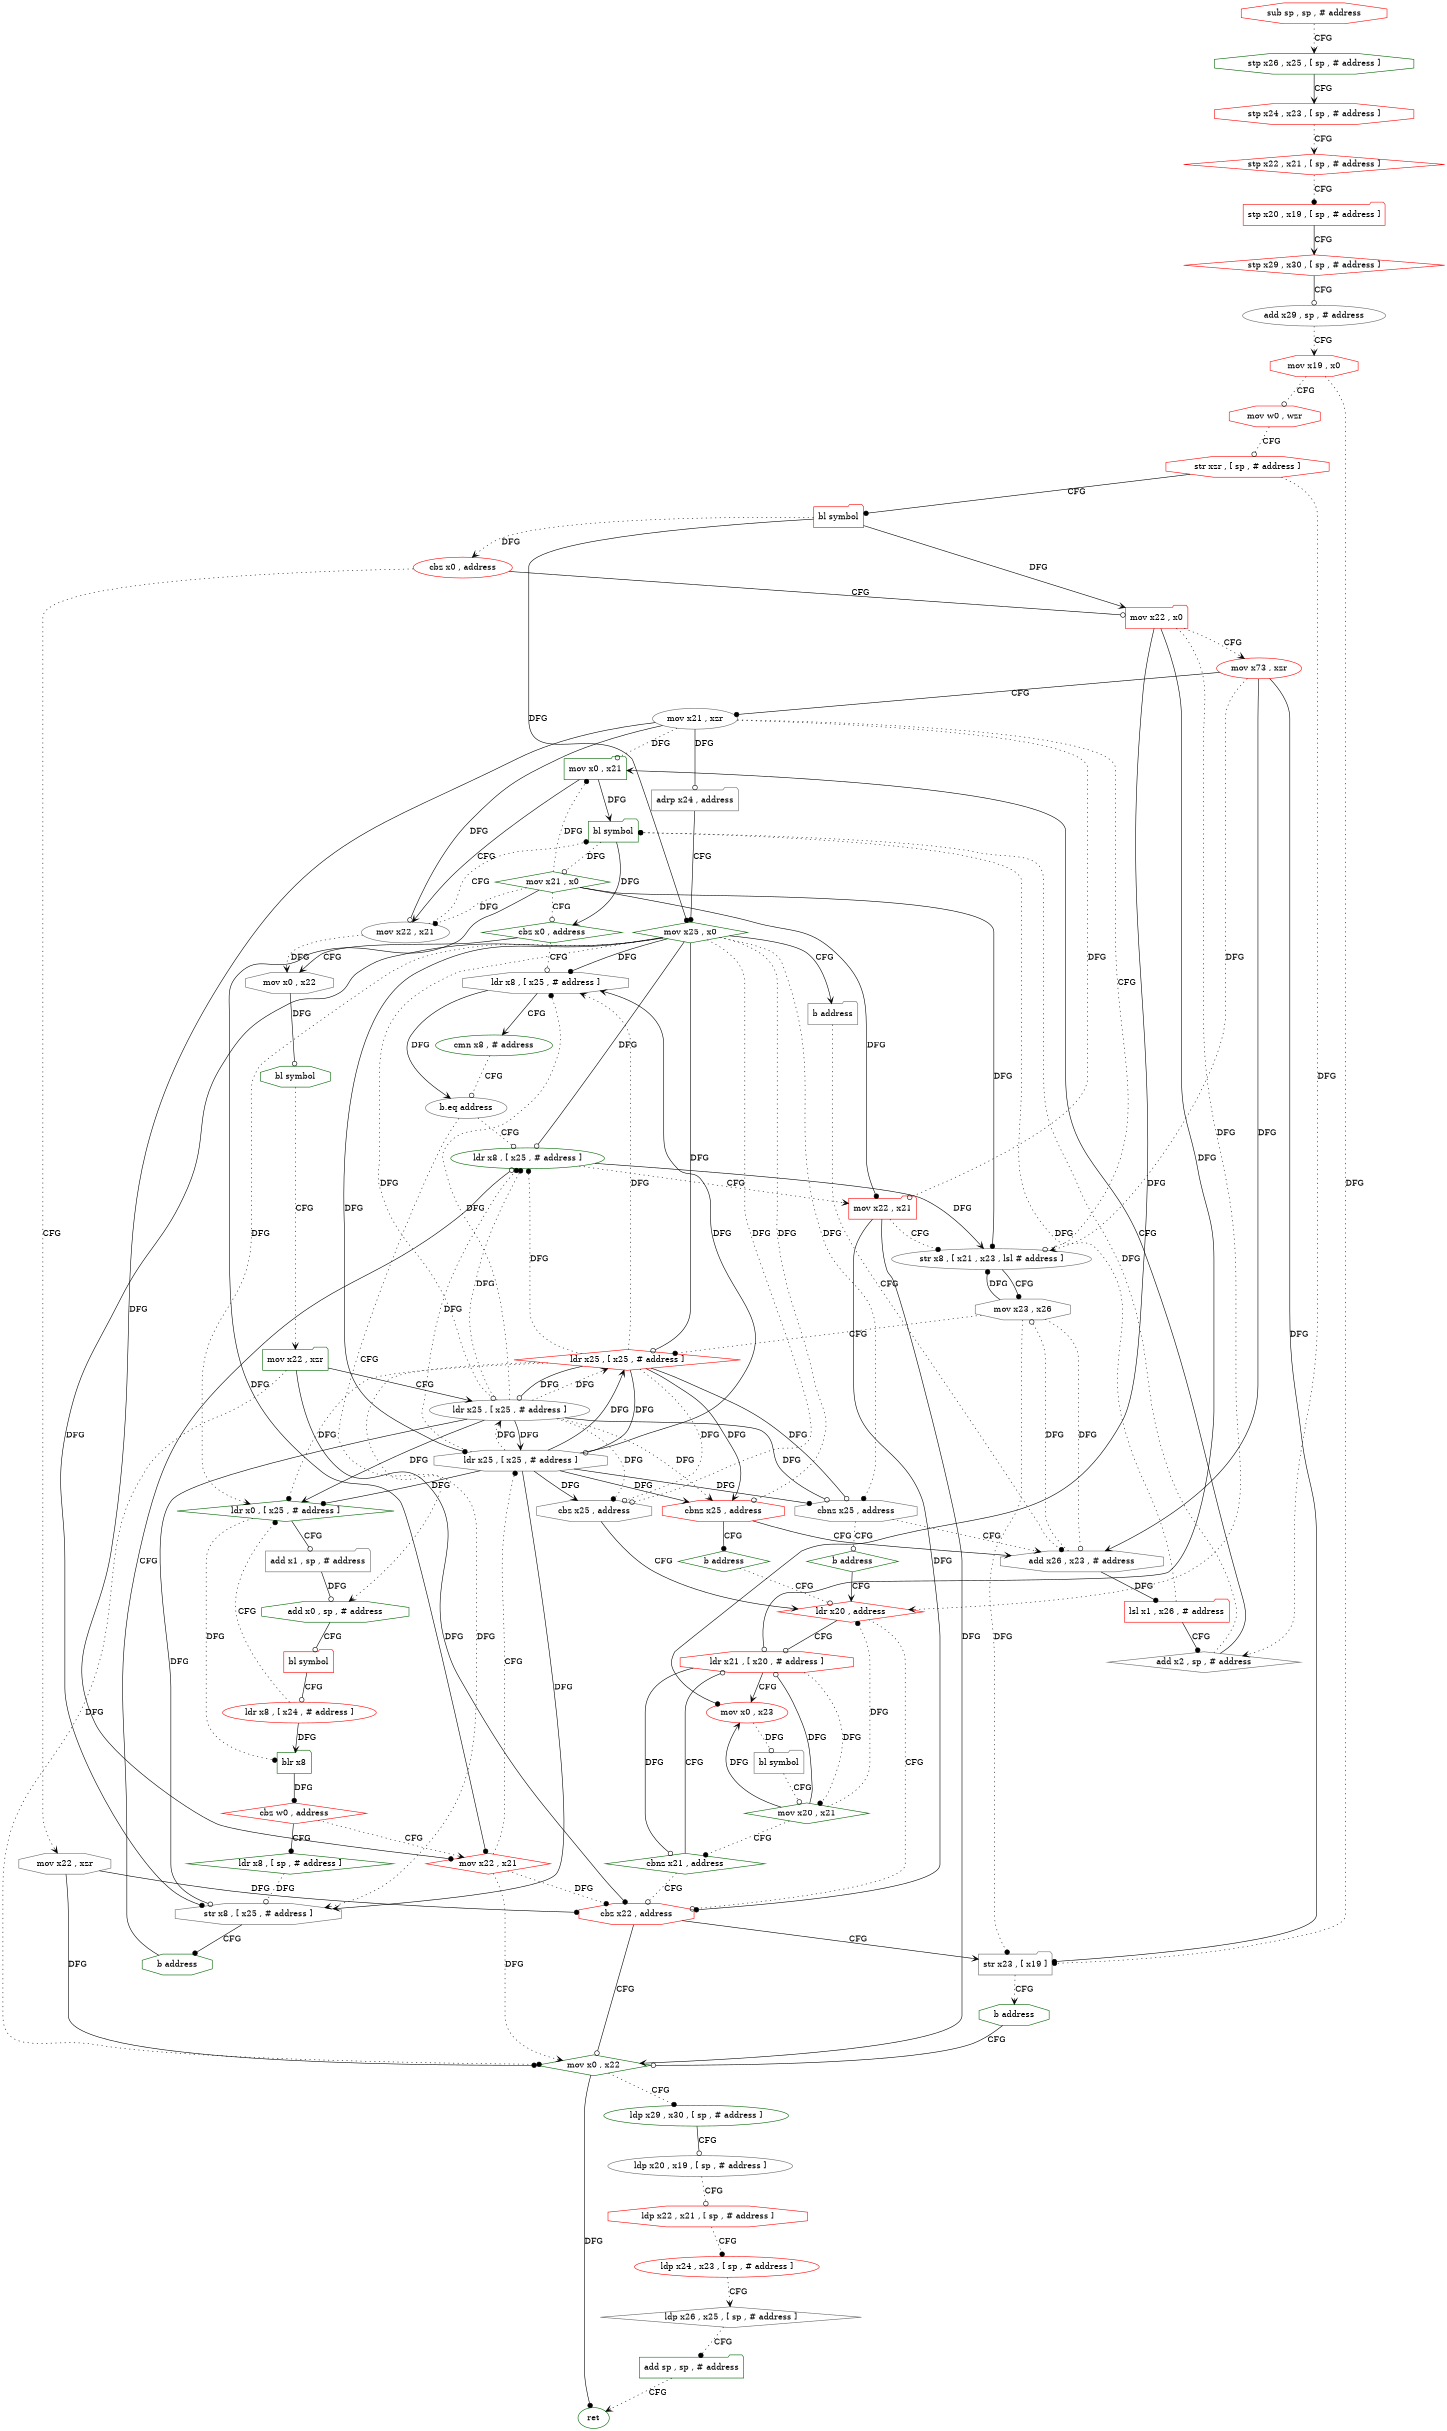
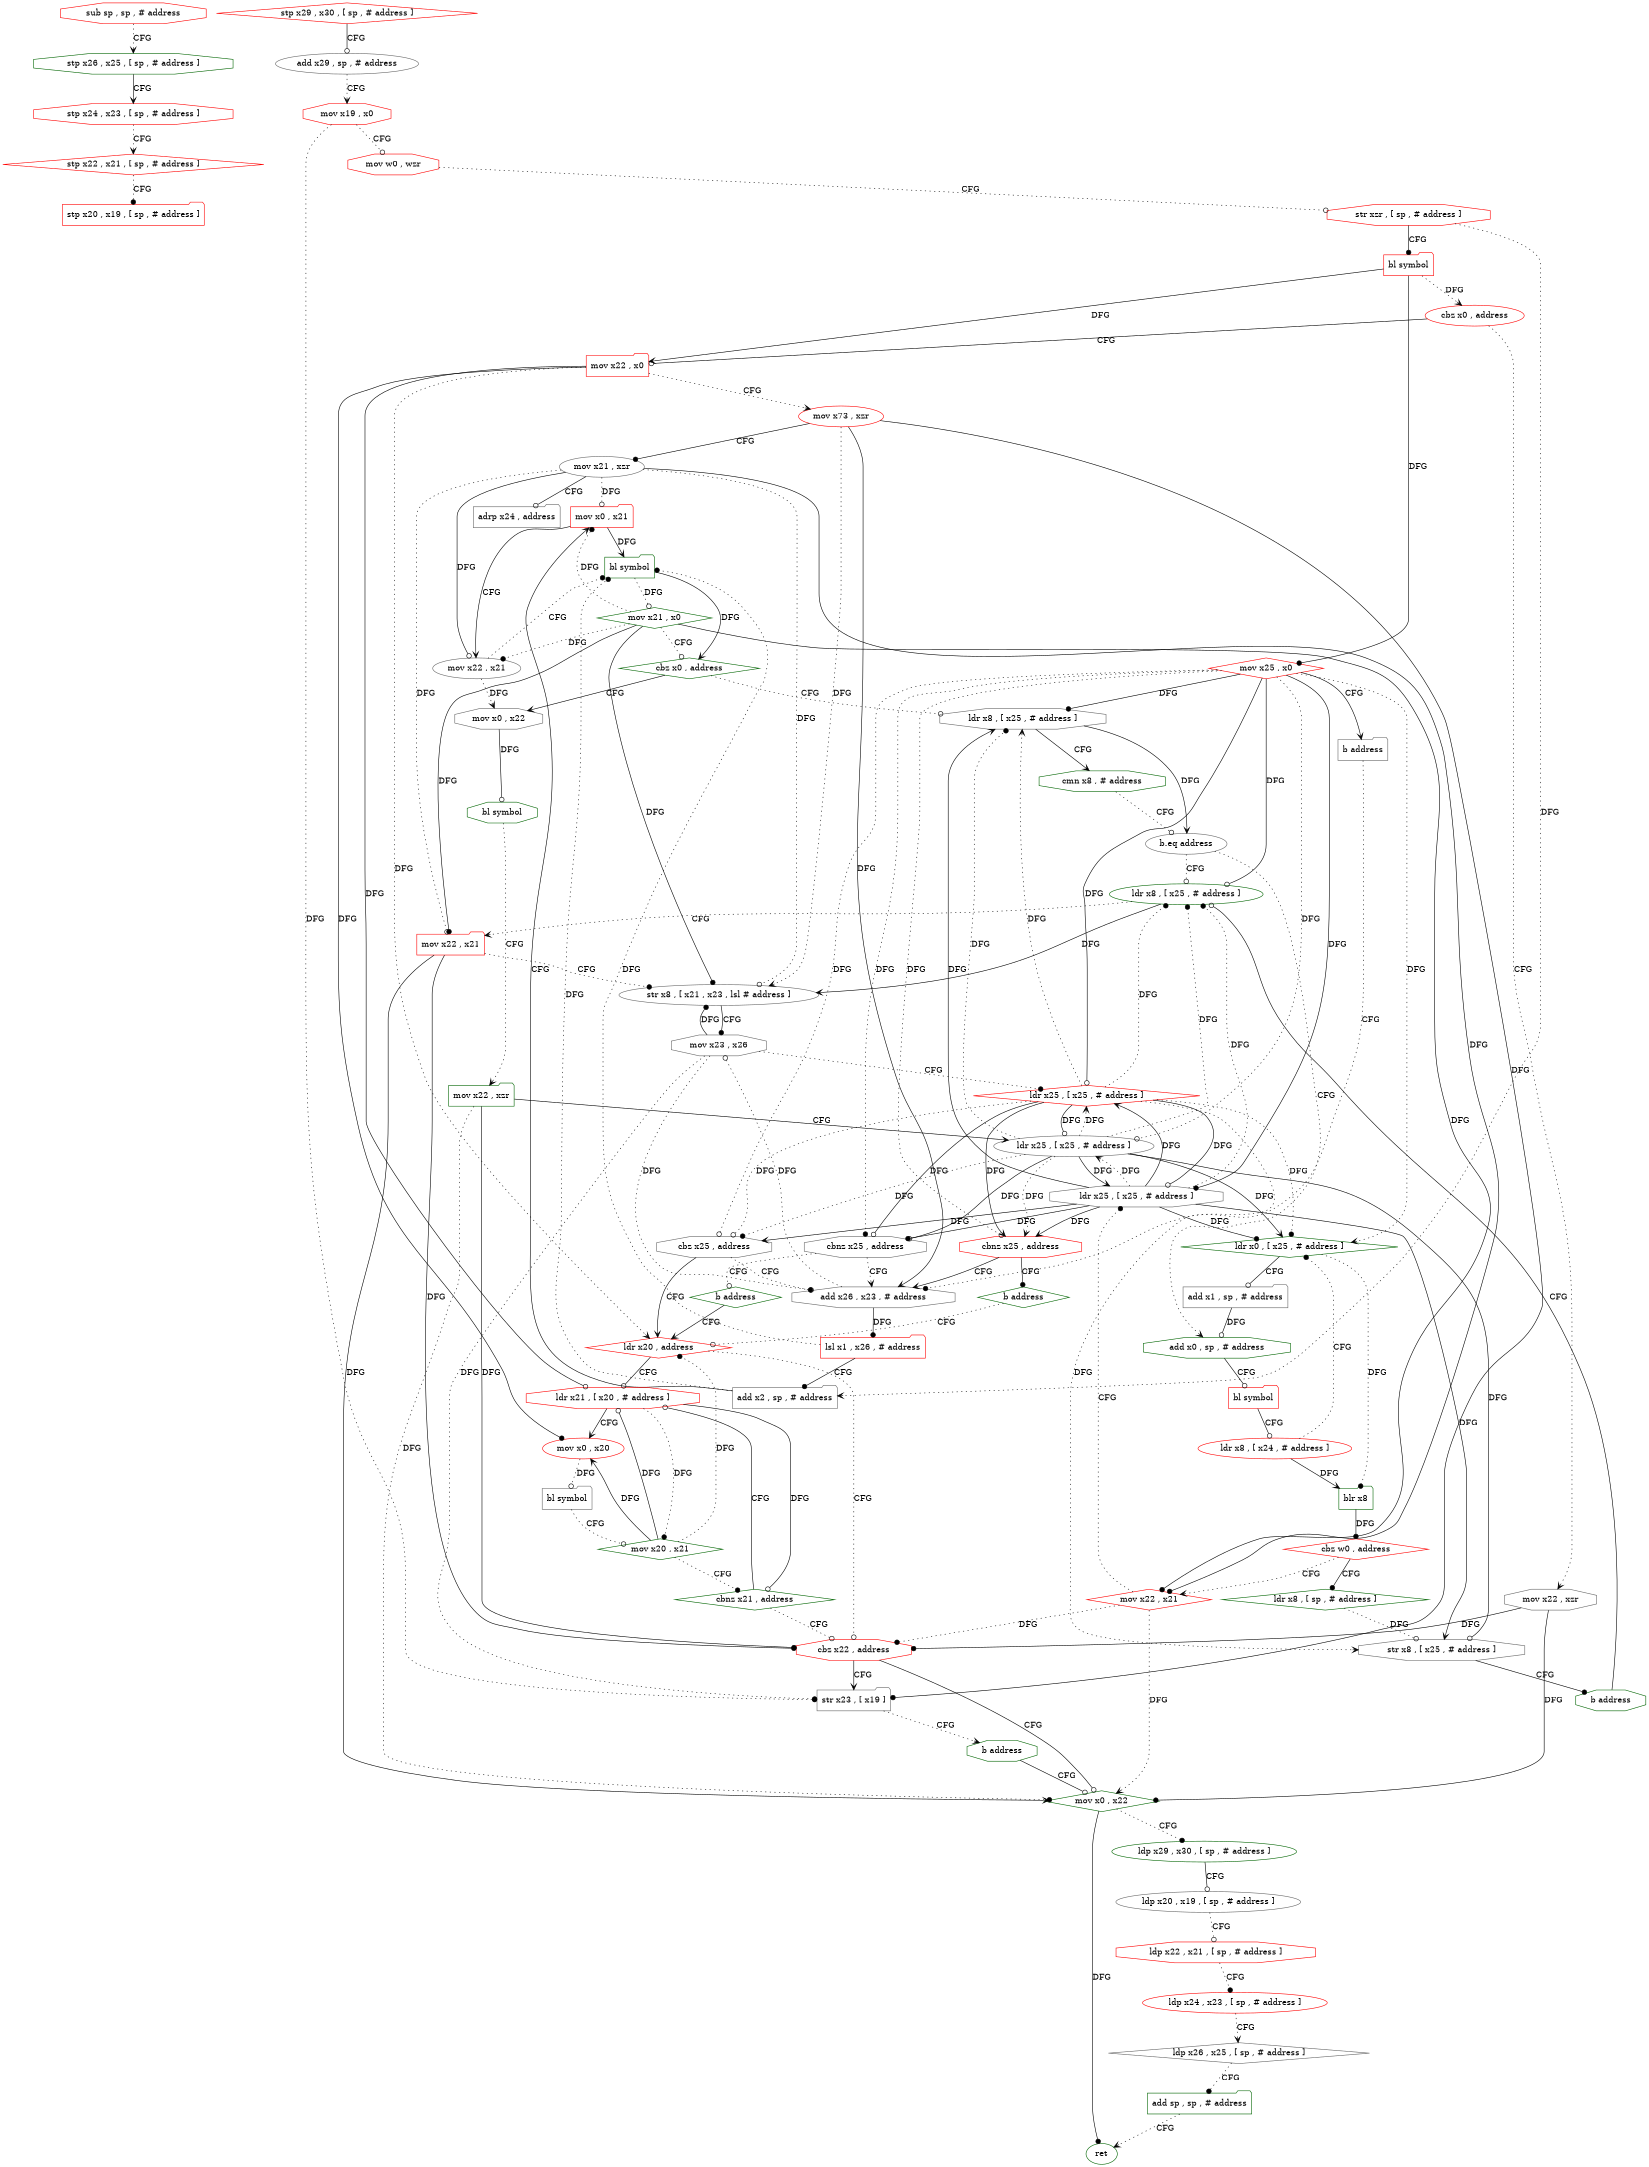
edge "stp x20 , x19 , [ sp , # address ]" -> "stp x29 , x30 , [ sp , # address ]": removed, label "CFG"
edge "mov x21 , xzr" -> "adrp x24 , address": label "DFG" -> "CFG"
node "mov x0 , x21": color darkgreen -> red
edge "adrp x24 , address" -> "mov x25 , x0": removed, label "CFG"
node "mov x25 , x0": color darkgreen -> red
edge "mov x21 , xzr" -> "str x8 , [ x21 , x23 , lsl # address ]": label "CFG" -> "DFG"
node "cmn x8 , # address": shape ellipse -> octagon
edge "mov x25 , x0" -> "str x8 , [ x25 , # address ]": removed, label "DFG"
edge "cbz x25 , address" -> "add x26 , x23 , # address": added, label "CFG"
node "add x2 , sp , # address": shape diamond -> folder
node "mov x0 , x23": label "mov x0 , x23" -> "mov x0 , x20"
